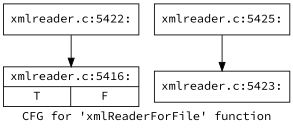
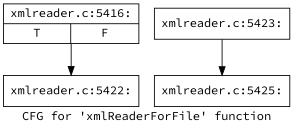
edge "xmlreader.c:5422:" -> "xmlreader.c:5416:": reversed
edge "xmlreader.c:5425:" -> "xmlreader.c:5423:": reversed
